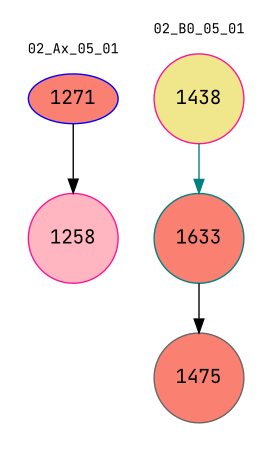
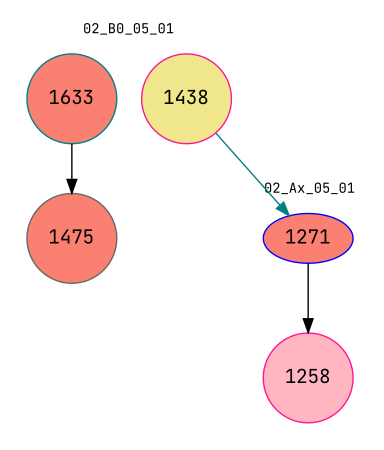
edge "1438" -> "1633": now "1438" -> "1271"
